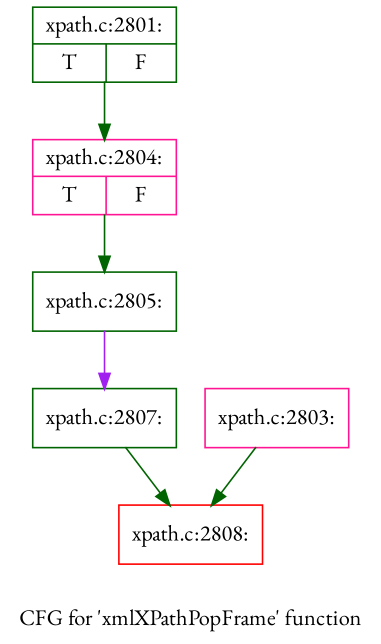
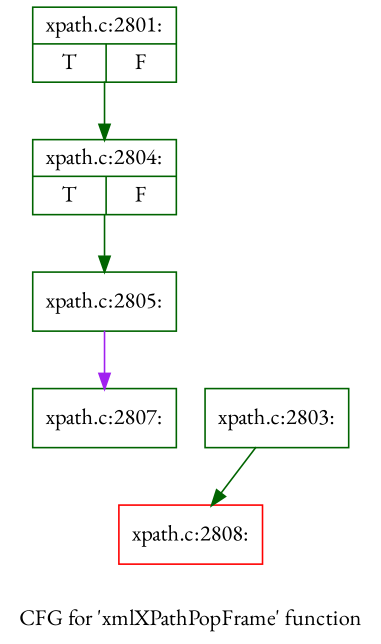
node "xpath.c:2804:": color deeppink -> darkgreen
node "xpath.c:2803:": color deeppink -> darkgreen
edge "xpath.c:2807:" -> "xpath.c:2808:": removed
